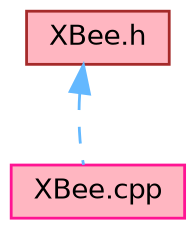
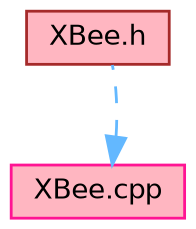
edge "XBee.cpp" -> "XBee.h": reversed
